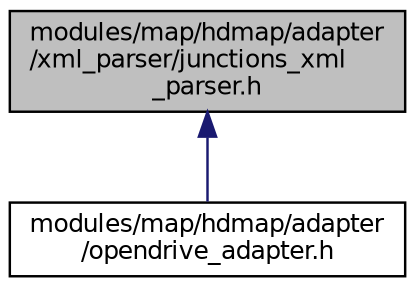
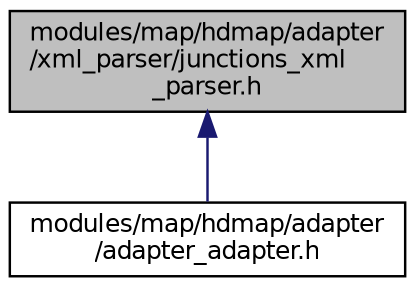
node "modules/map/hdmap/adapter /opendrive_adapter.h": label "modules/map/hdmap/adapter /opendrive_adapter.h" -> "modules/map/hdmap/adapter /adapter_adapter.h"
